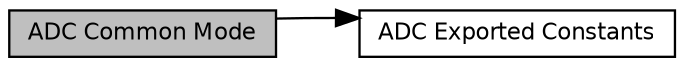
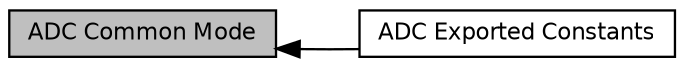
edge "ADC Common Mode" -> "ADC Exported Constants": reversed
